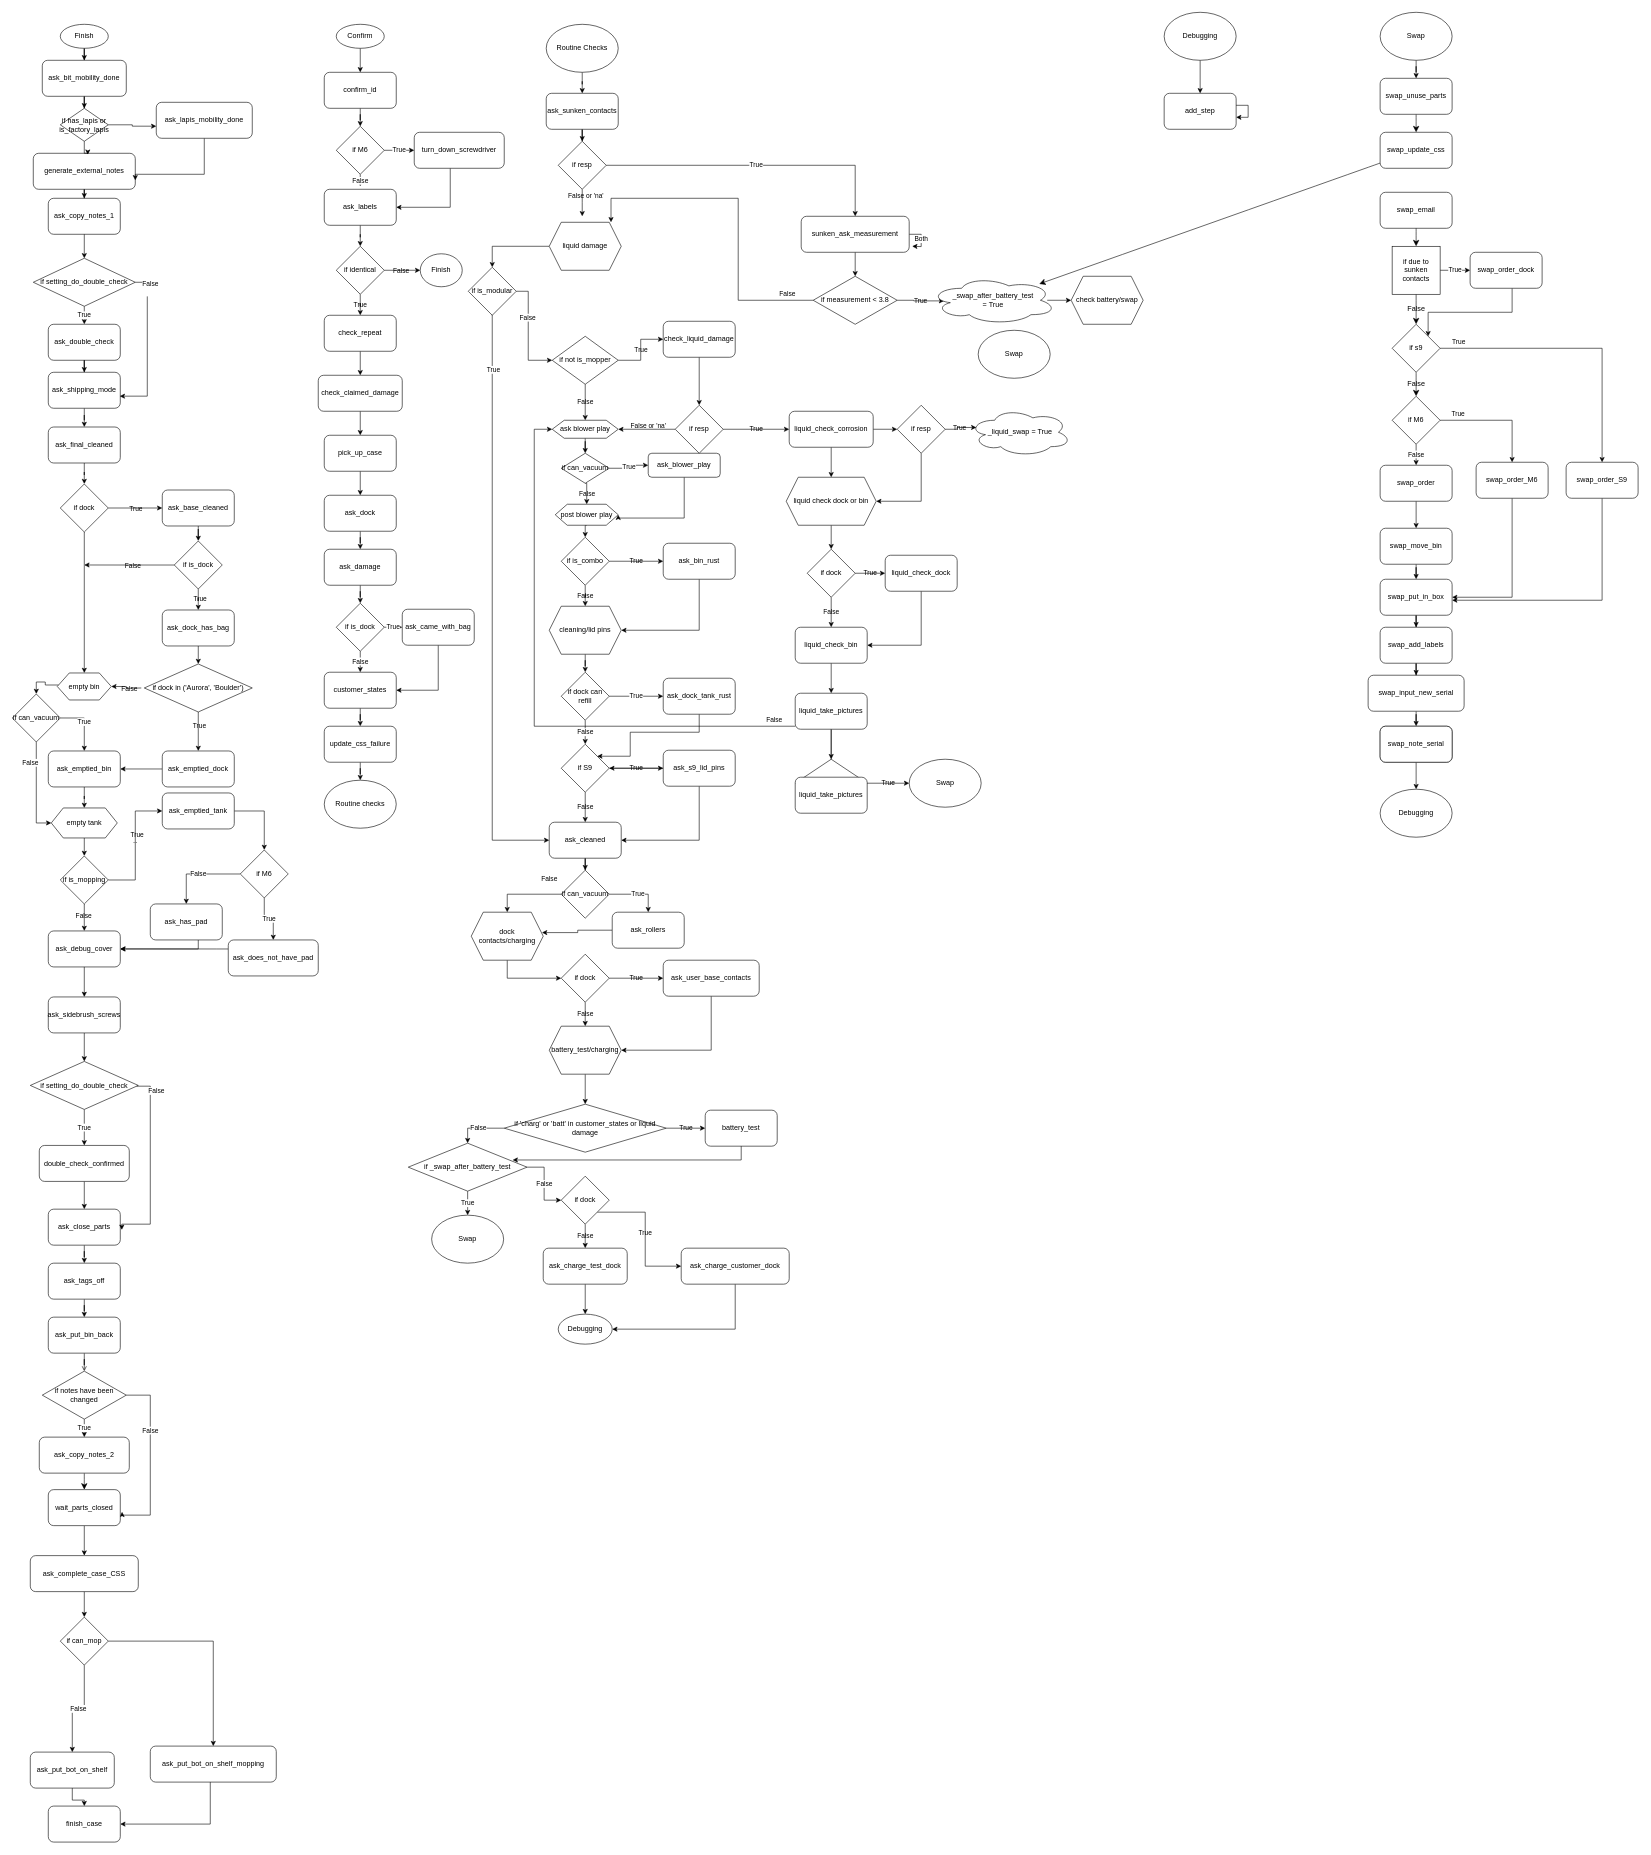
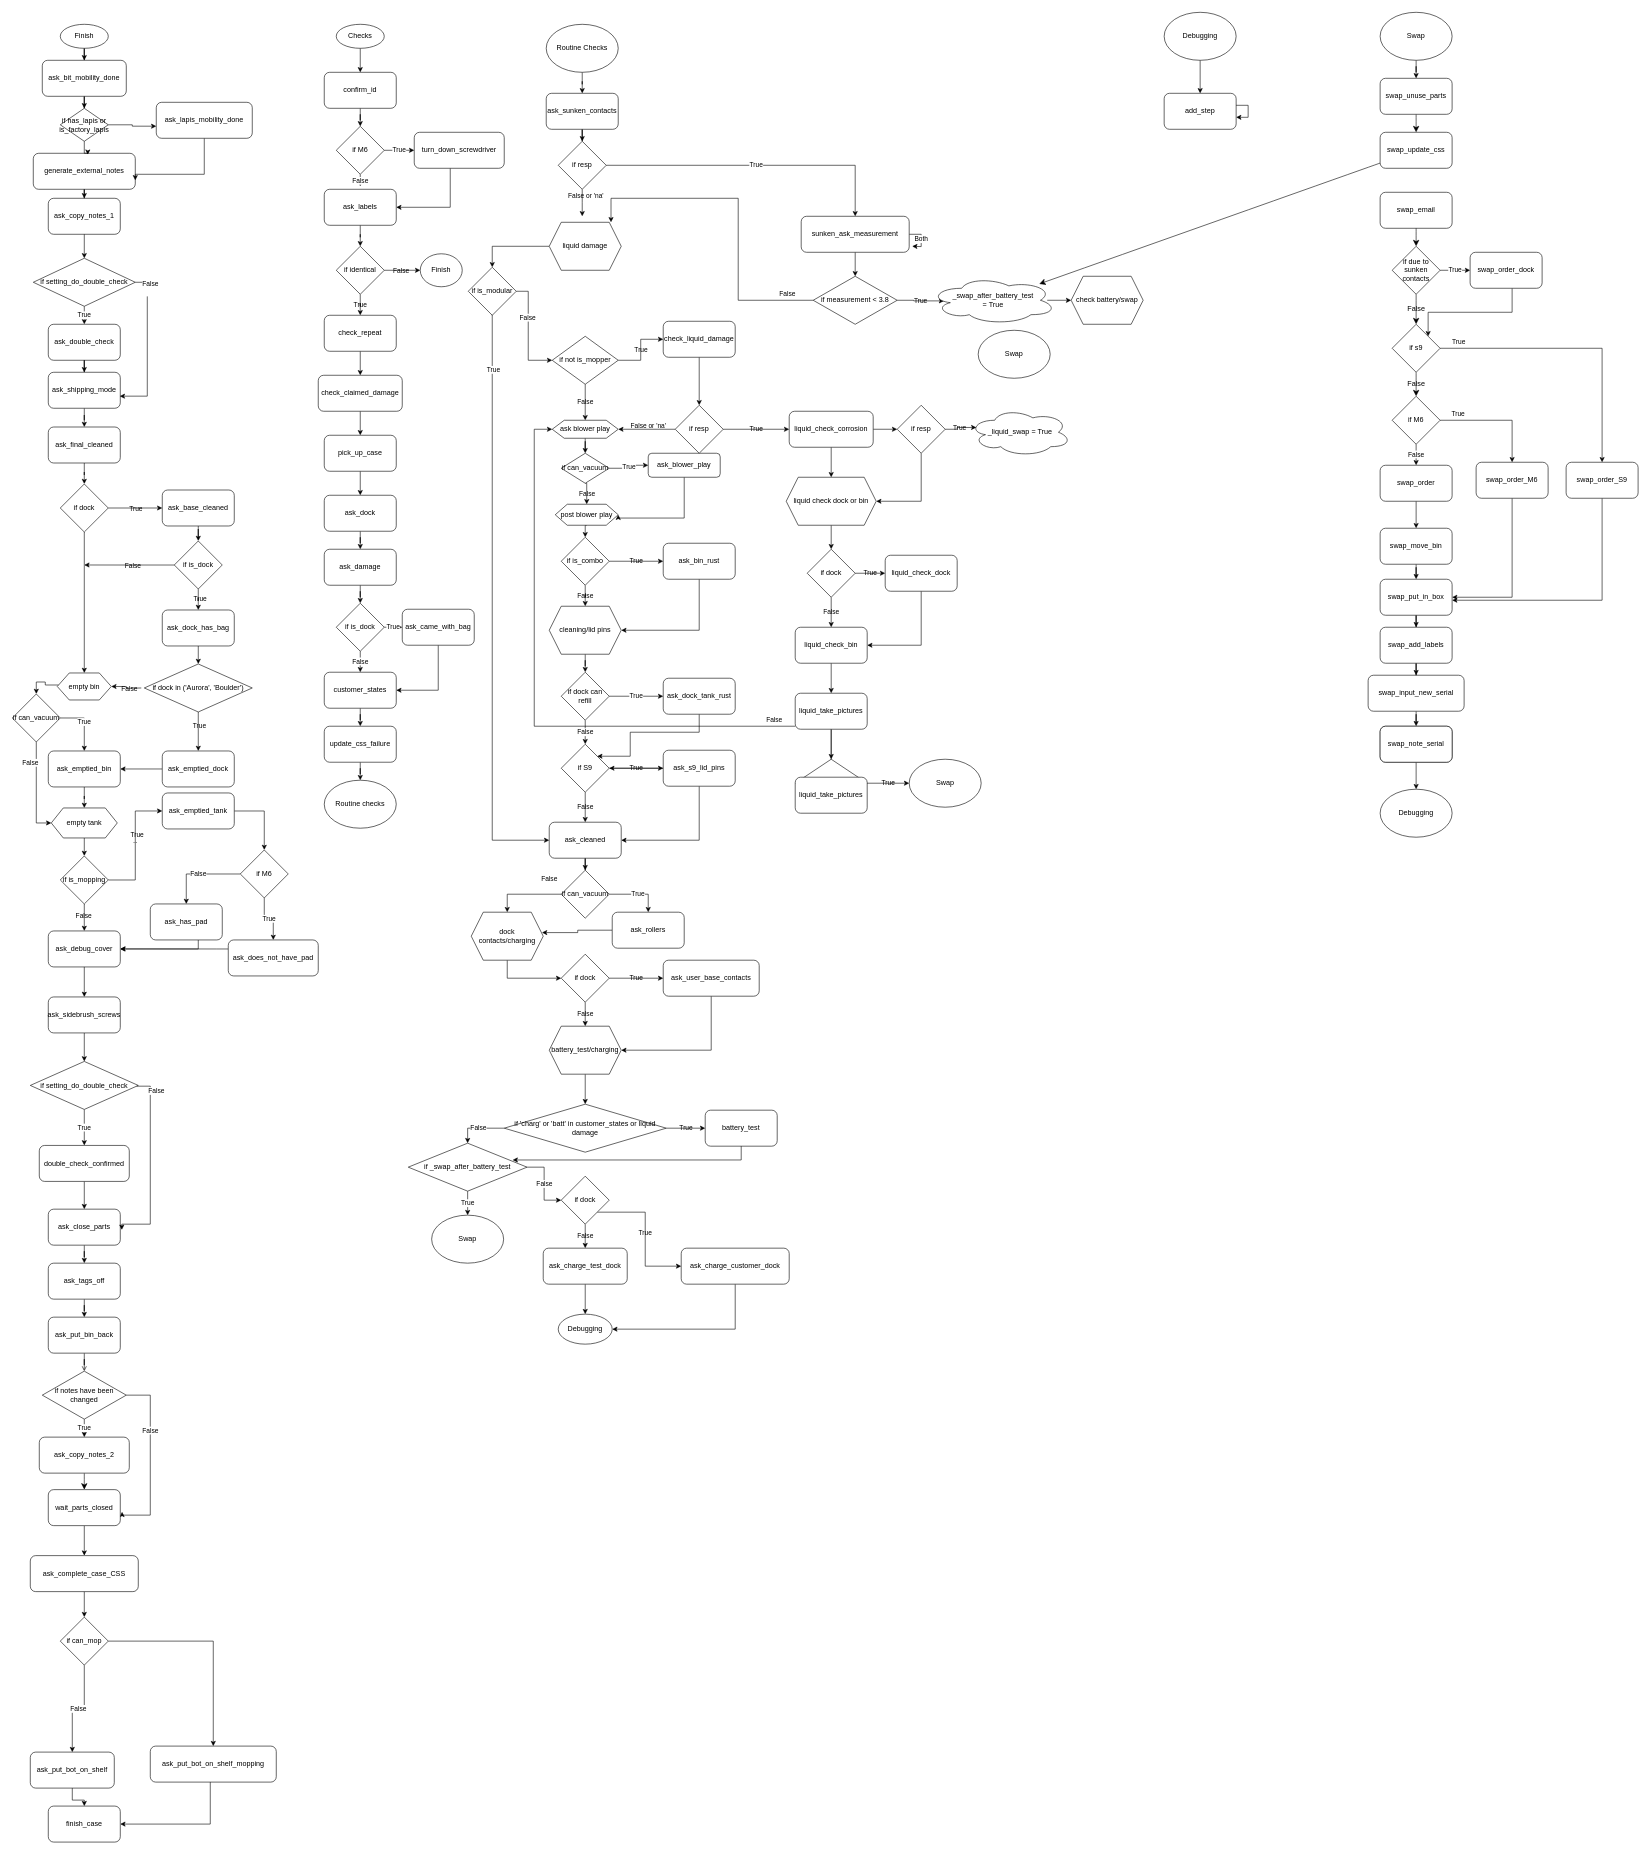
node "Confirm": label "Confirm" -> "Checks"
node "if due to sunken contacts": shape rectangle -> diamond
